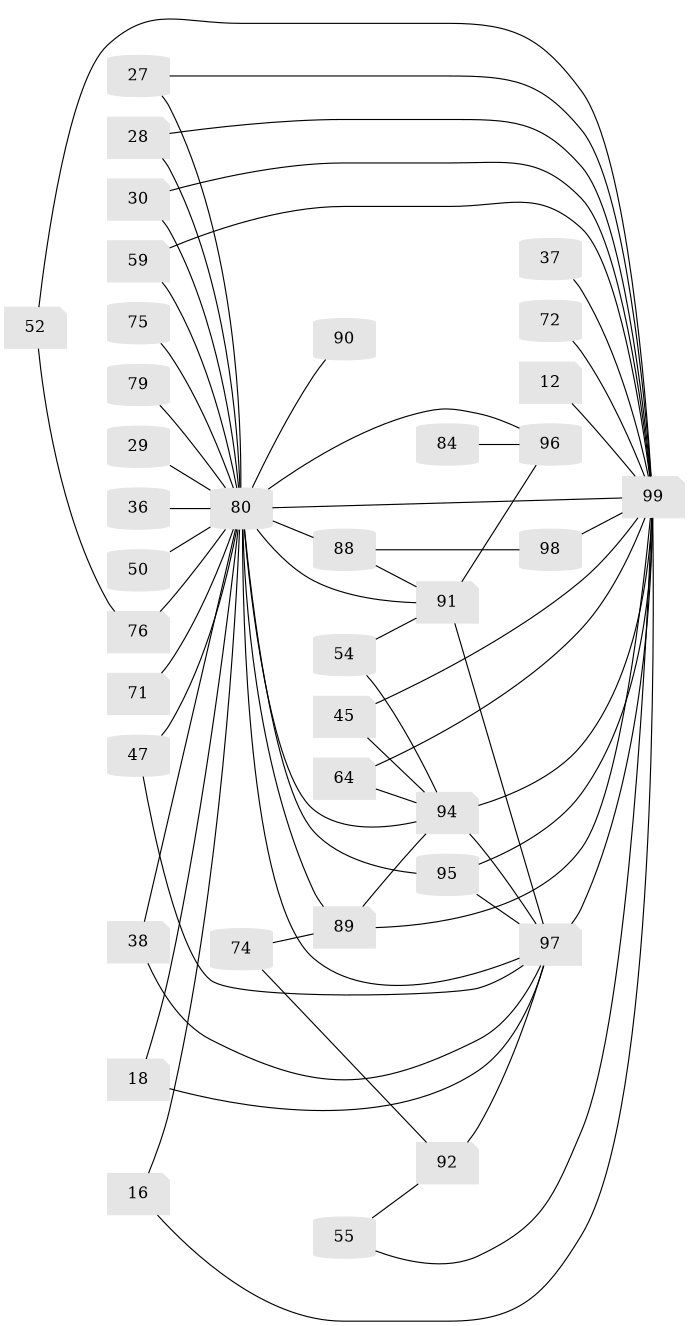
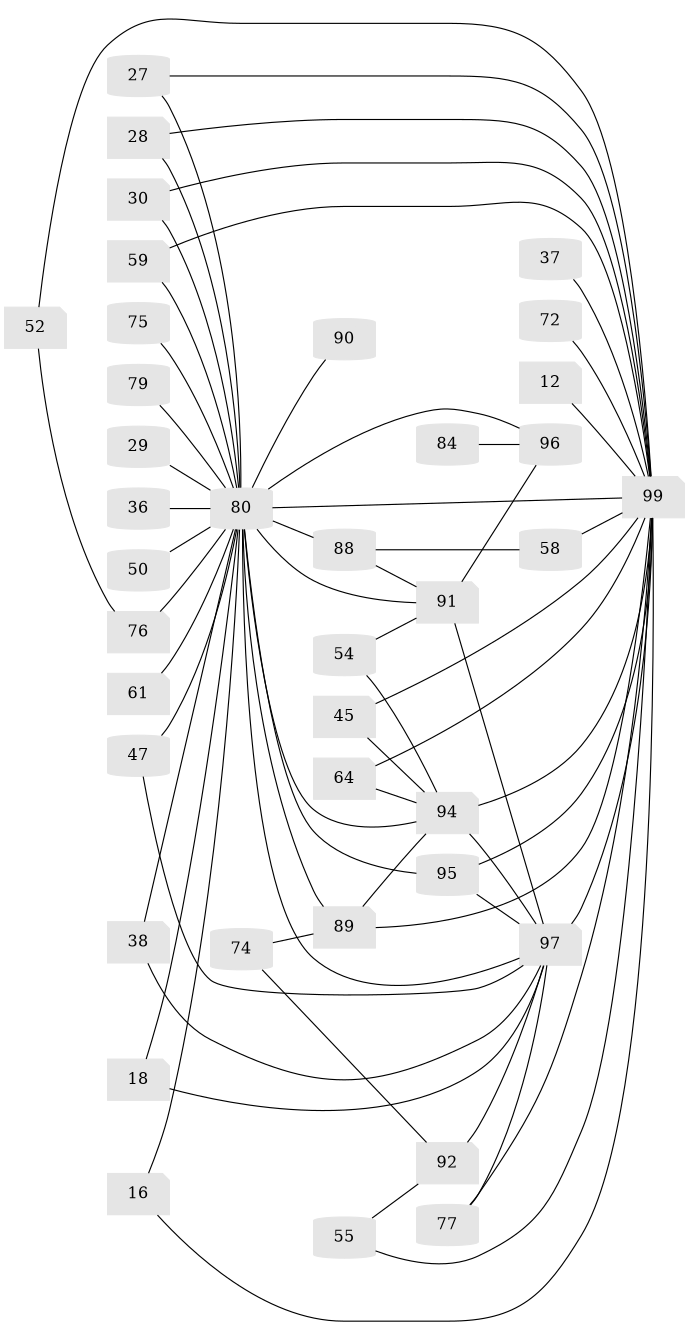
node "98": label "98" -> "58"
node "71": label "71" -> "61"
node "77": added
